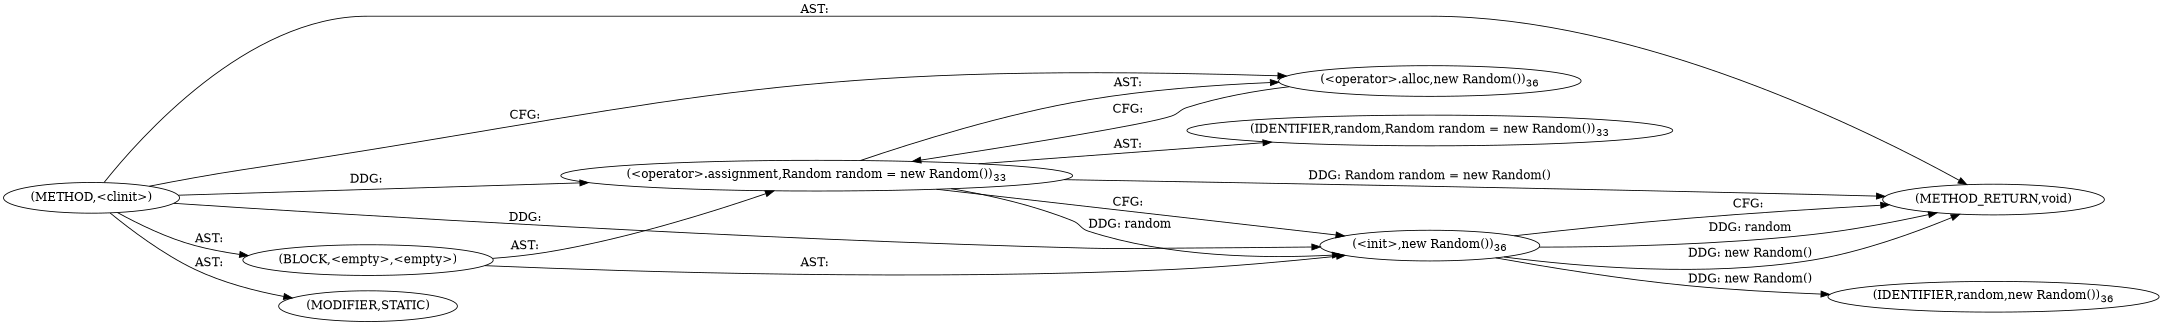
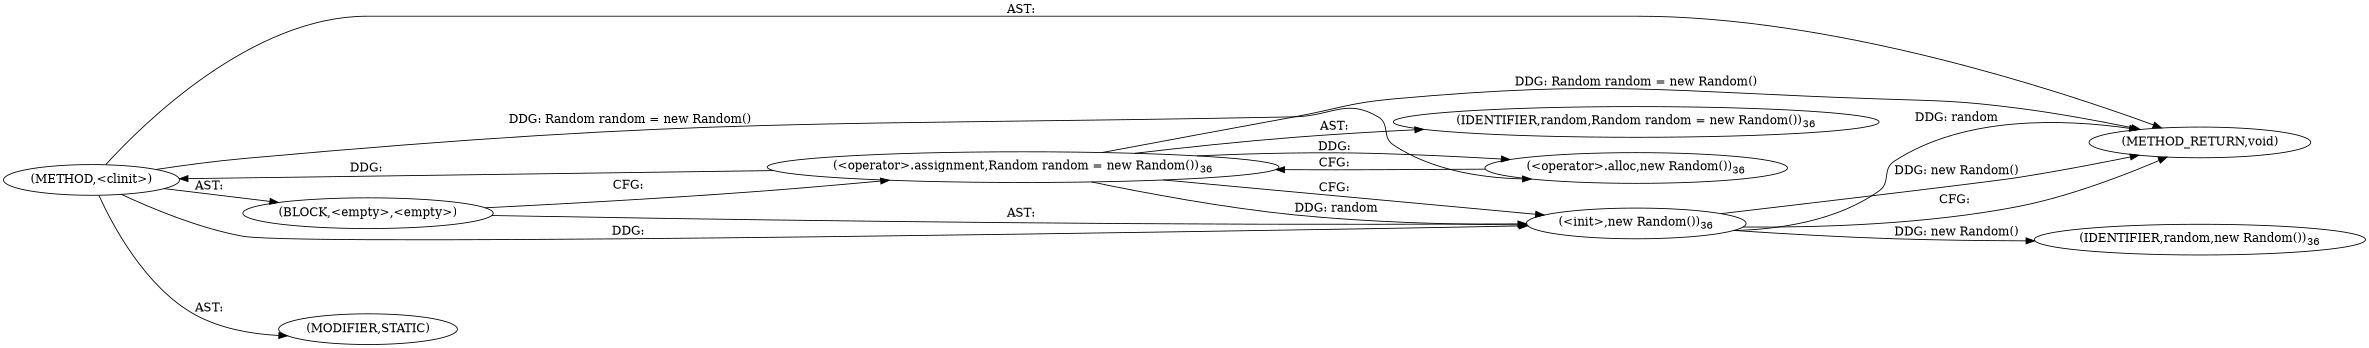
edge "(<operator>.assignment,Random random = new Random())" -> "(<operator>.alloc,new Random())": label "AST: " -> "DDG: "
edge "(METHOD,<clinit>)" -> "(<operator>.alloc,new Random())": label "CFG: " -> "DDG: Random random = new Random()"
node "(IDENTIFIER,random,Random random = new Random())": text "33" -> "36"
node "(<operator>.assignment,Random random = new Random())": text "33" -> "36"
edge "(METHOD,<clinit>)" -> "(<operator>.assignment,Random random = new Random())": reversed
edge "(BLOCK,<empty>,<empty>)" -> "(<operator>.assignment,Random random = new Random())": label "AST: " -> "CFG: "
